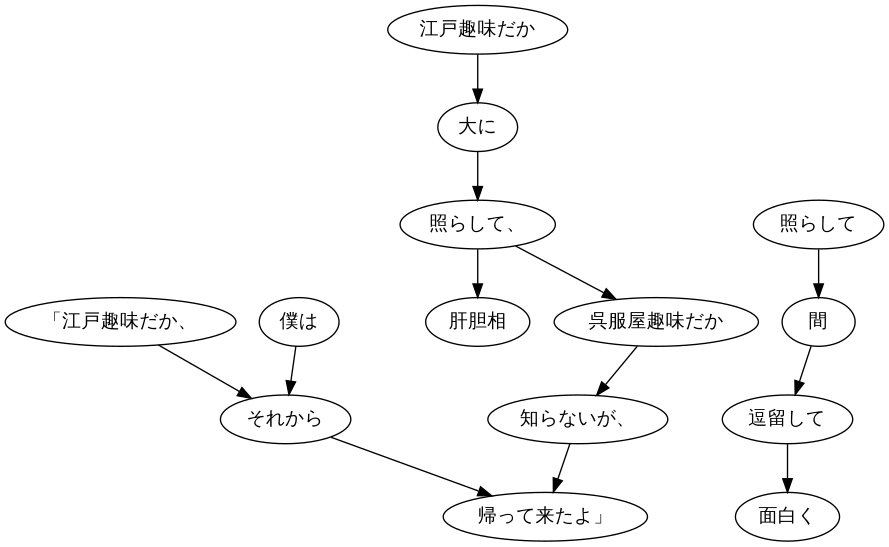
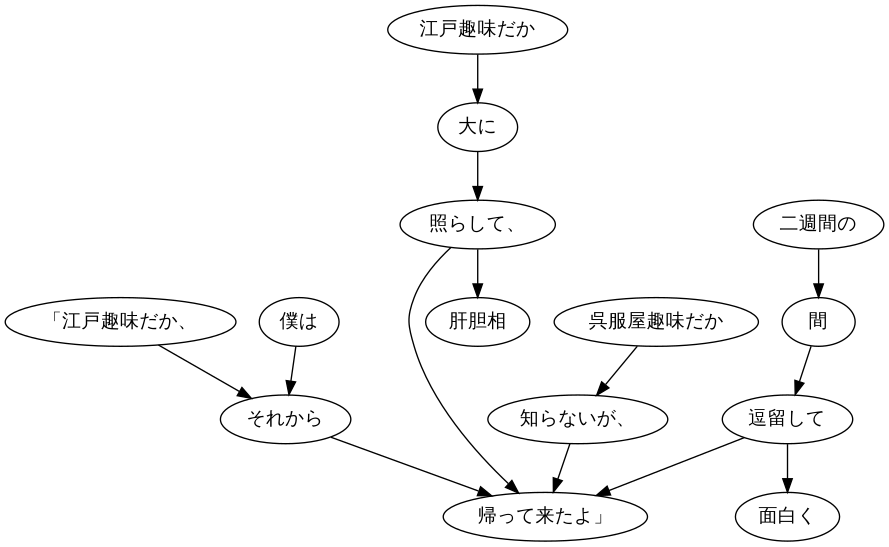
node "照らして": label "照らして" -> "二週間の"
edge "照らして、" -> "呉服屋趣味だか": now "照らして、" -> "帰って来たよ」"
edge "逗留して" -> "帰って来たよ」": added
